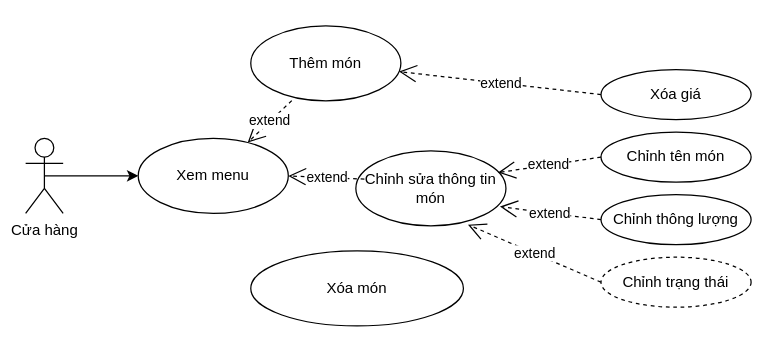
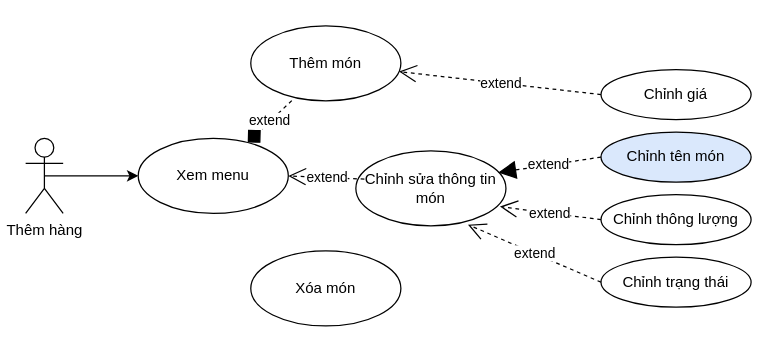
node "Xóa giá": label "Xóa giá" -> "Chỉnh giá"
edge "Thêm món" -> "Xem menu": arrowhead open -> diamond
node "Chỉnh tên món": fillcolor #ffffff -> #dae8fc
edge "Chỉnh tên món" -> "Chỉnh sửa thông tin món": arrowhead open -> block
node "Cửa hàng": label "Cửa hàng" -> "Thêm hàng"
node "Chỉnh trạng thái": style dashed -> solid
node "Xóa món": size 213x75 -> 150x75
